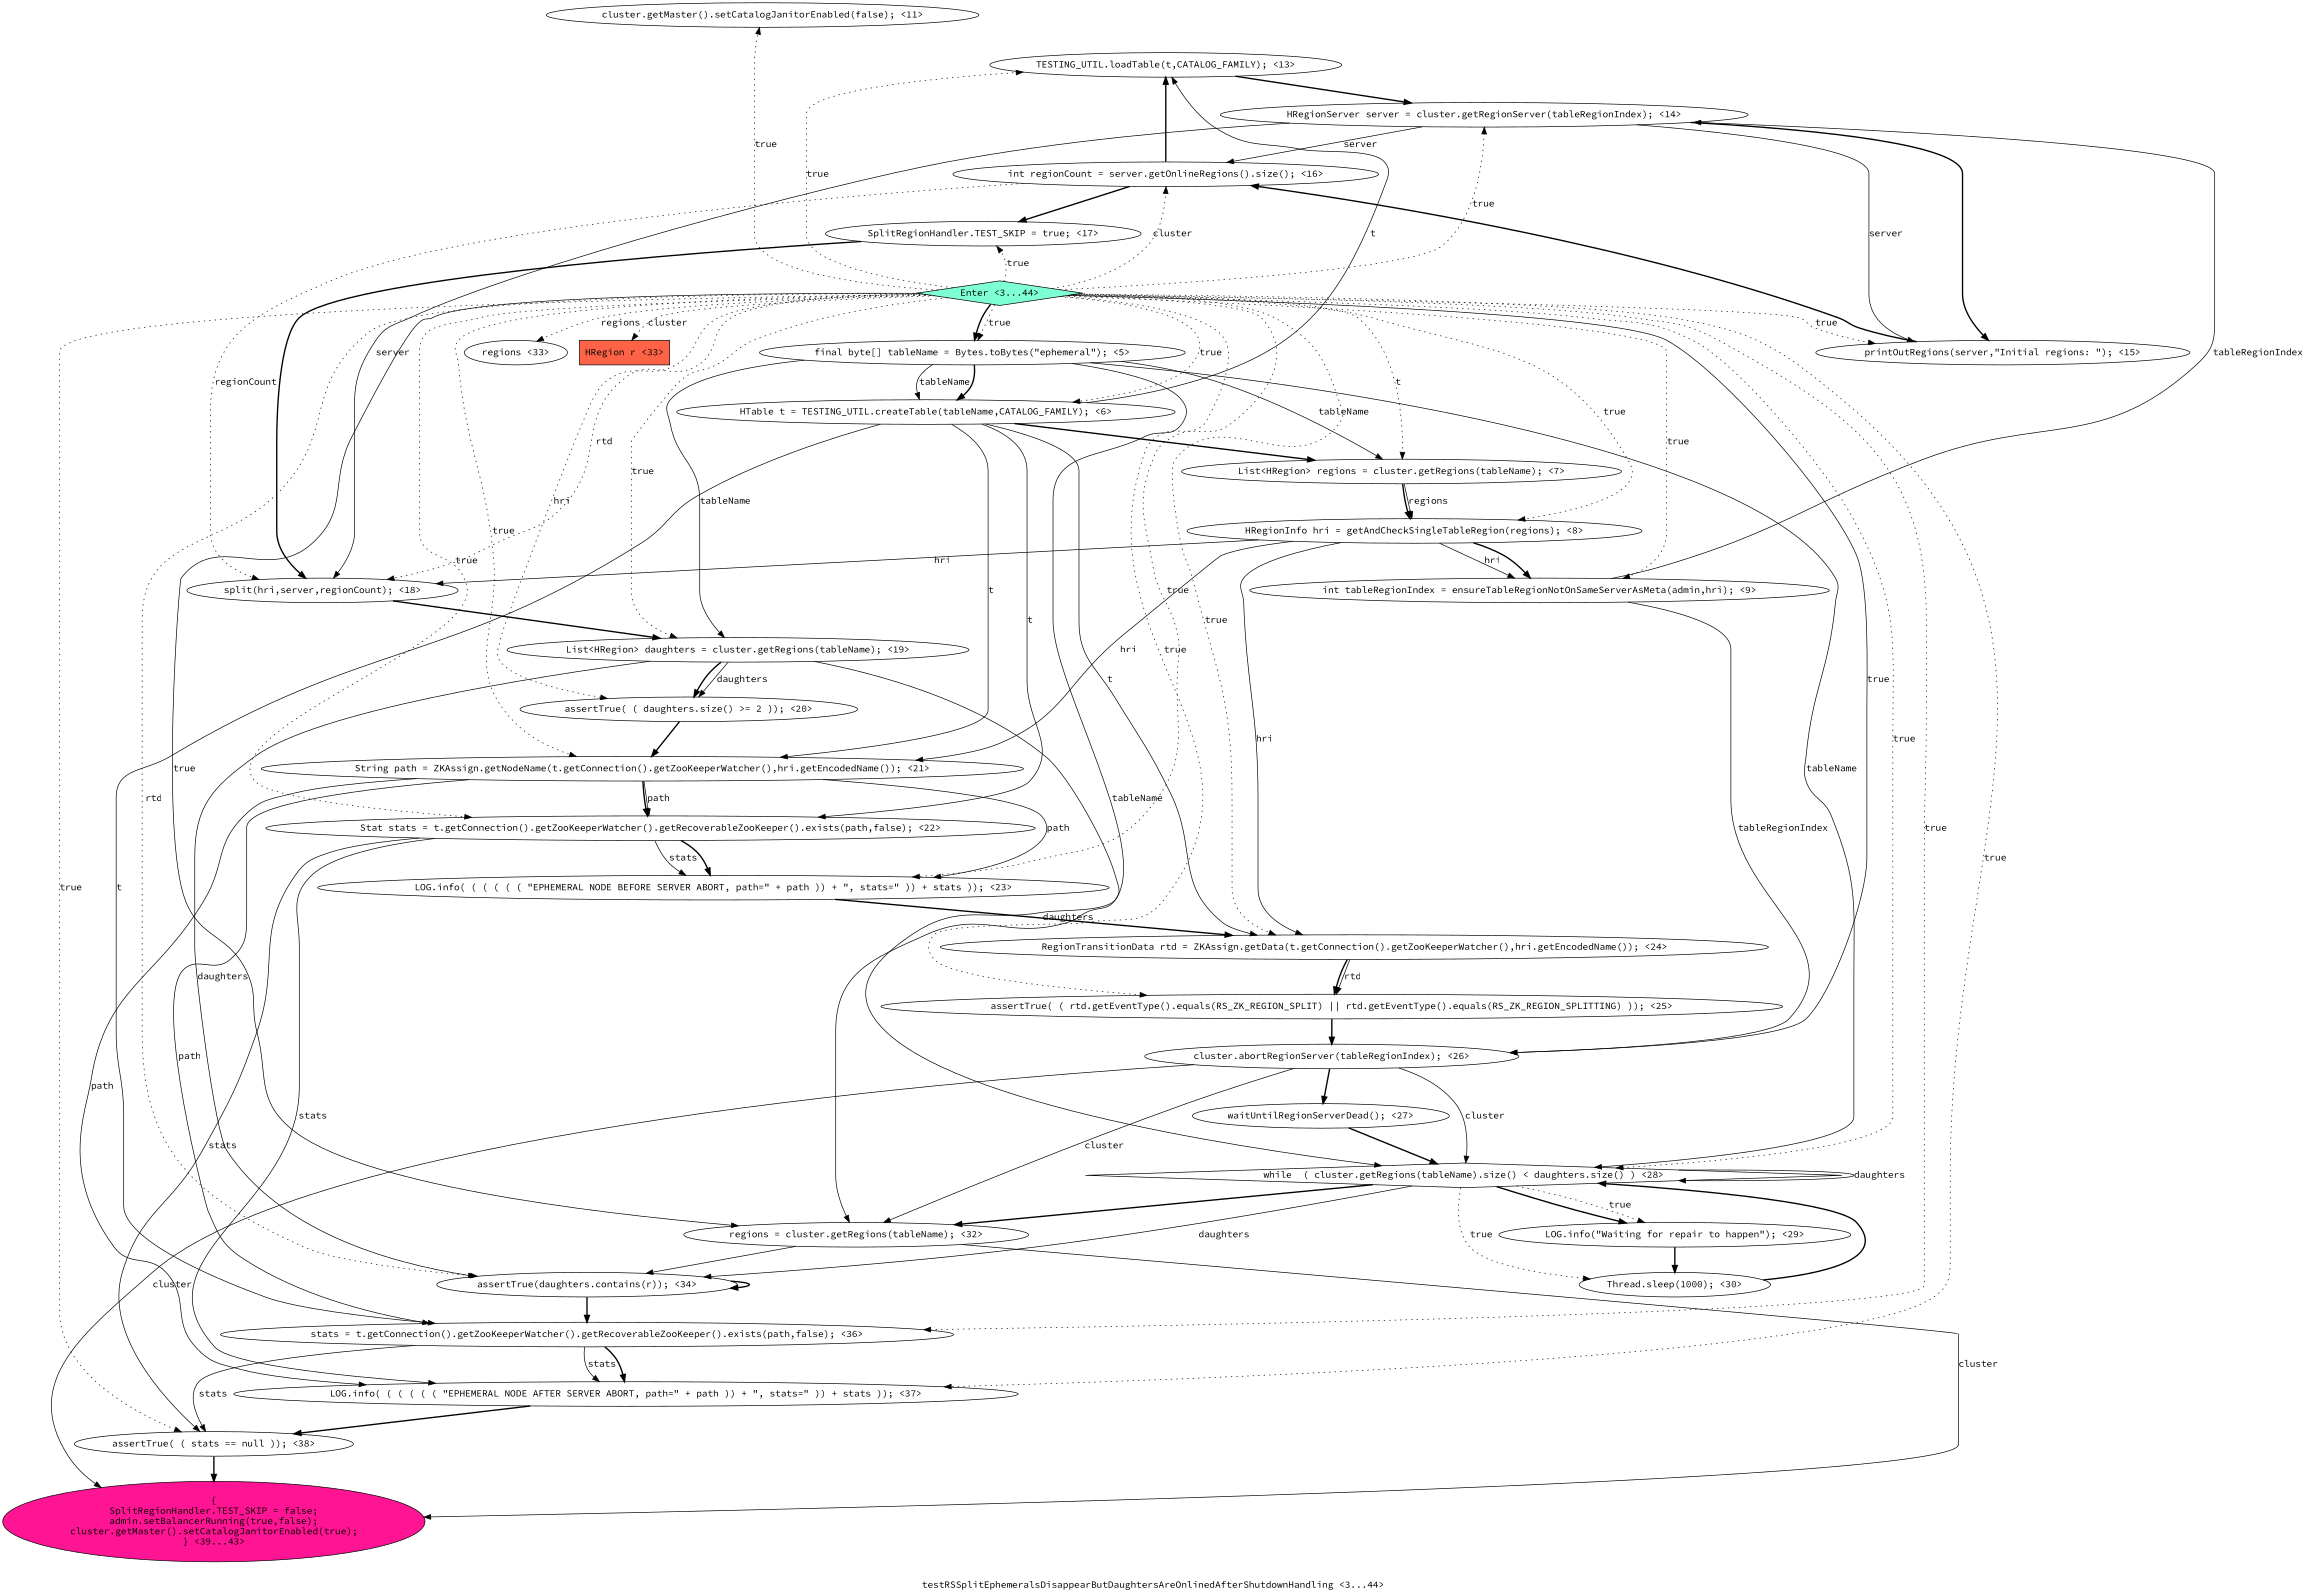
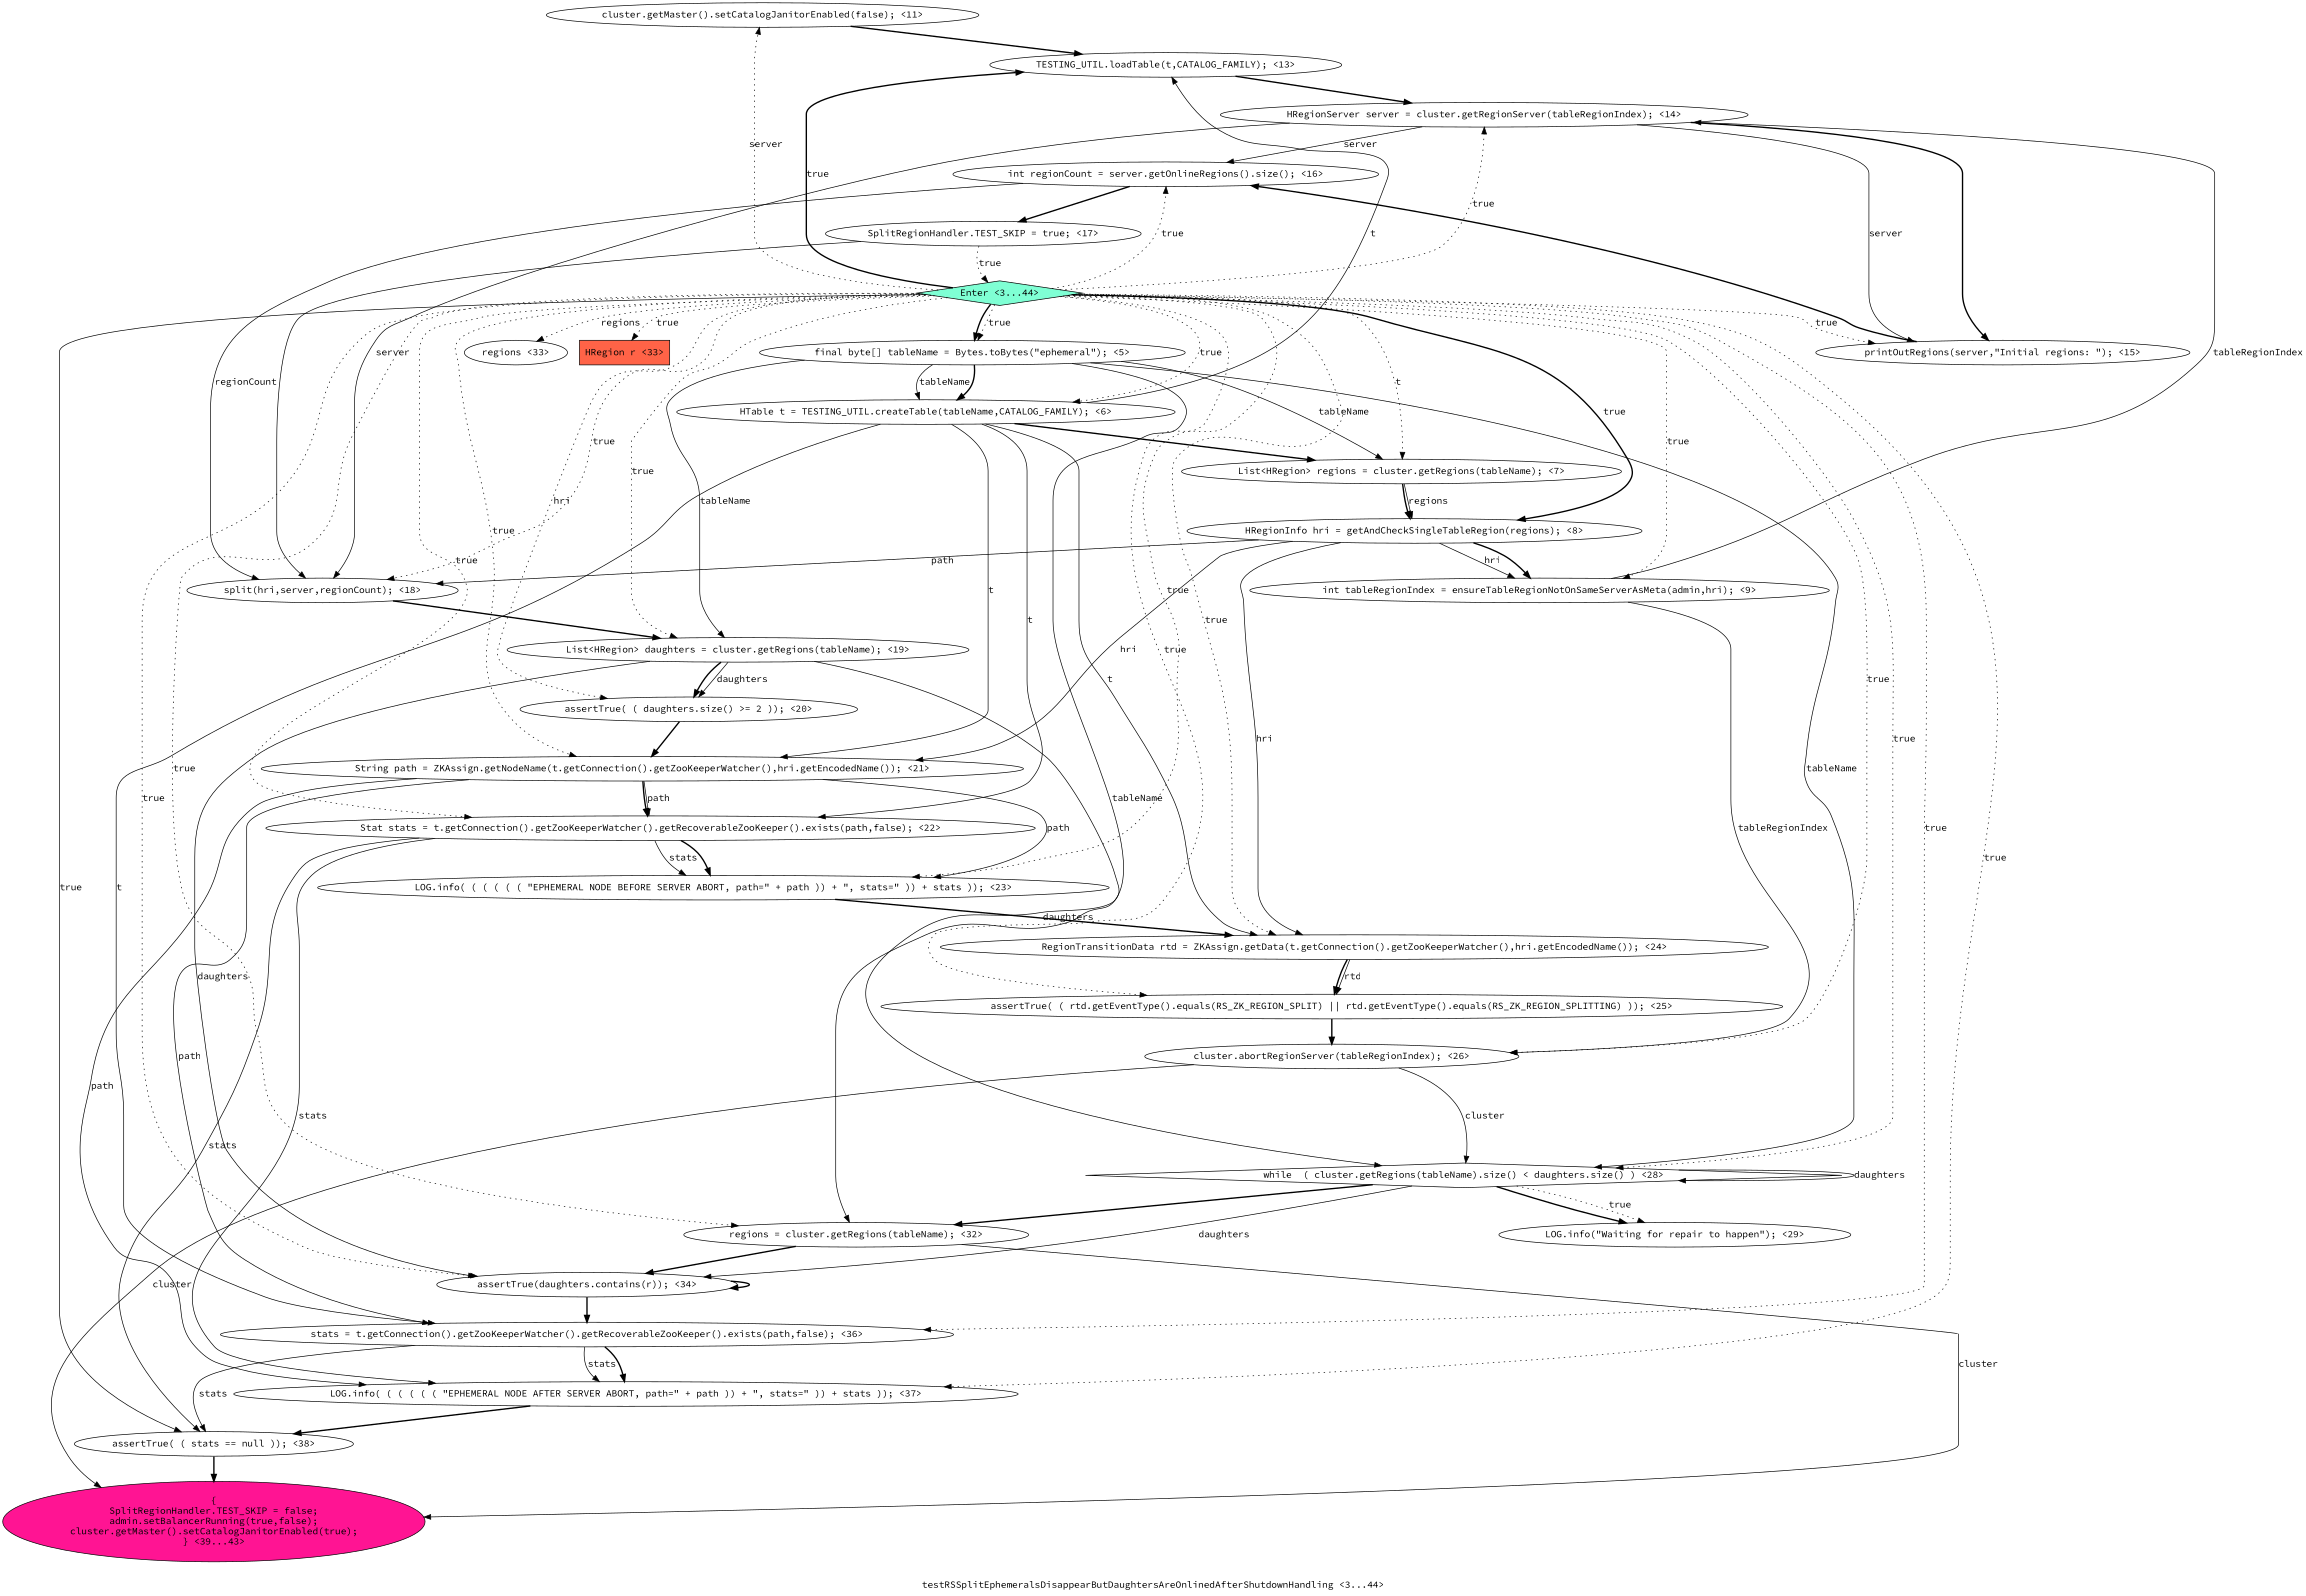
edge "int regionCount = server.getOnlineRegions().size(); <16>" -> "TESTING_UTIL.loadTable(t,CATALOG_FAMILY); <13>": now "cluster.getMaster().setCatalogJanitorEnabled(false); <11>" -> "TESTING_UTIL.loadTable(t,CATALOG_FAMILY); <13>"
edge "Enter <3...44>" -> "cluster.getMaster().setCatalogJanitorEnabled(false); <11>": label "true" -> "server"
edge "Enter <3...44>" -> "TESTING_UTIL.loadTable(t,CATALOG_FAMILY); <13>": style dotted -> bold
edge "Enter <3...44>" -> "int regionCount = server.getOnlineRegions().size(); <16>": label "cluster" -> "true"
edge "int regionCount = server.getOnlineRegions().size(); <16>" -> "split(hri,server,regionCount); <18>": style dotted -> solid
edge "Enter <3...44>" -> "SplitRegionHandler.TEST_SKIP = true; <17>": reversed
edge "SplitRegionHandler.TEST_SKIP = true; <17>" -> "split(hri,server,regionCount); <18>": style bold -> solid
edge "Enter <3...44>" -> "HRegion r <33>": label "cluster" -> "true"
edge "Enter <3...44>" -> "HRegionInfo hri = getAndCheckSingleTableRegion(regions); <8>": style dotted -> bold
edge "Enter <3...44>" -> "split(hri,server,regionCount); <18>": label "rtd" -> "true"
edge "Enter <3...44>" -> "cluster.abortRegionServer(tableRegionIndex); <26>": style solid -> dotted
edge "Enter <3...44>" -> "assertTrue( ( stats == null )); <38>": style dotted -> solid
edge "HRegionInfo hri = getAndCheckSingleTableRegion(regions); <8>" -> "split(hri,server,regionCount); <18>": label "hri" -> "path"
edge "Enter <3...44>" -> "regions = cluster.getRegions(tableName); <32>": style solid -> dotted
edge "Enter <3...44>" -> "assertTrue(daughters.contains(r)); <34>": label "rtd" -> "true"
node "waitUntilRegionServerDead(); <27>": removed
edge "cluster.abortRegionServer(tableRegionIndex); <26>" -> "regions = cluster.getRegions(tableName); <32>": removed, label "cluster"
edge "regions = cluster.getRegions(tableName); <32>" -> "assertTrue(daughters.contains(r)); <34>": style solid -> bold
node "Thread.sleep(1000); <30>": removed
